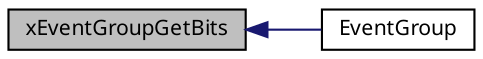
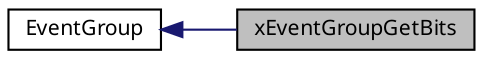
edge "EventGroup" -> "xEventGroupGetBits": reversed
